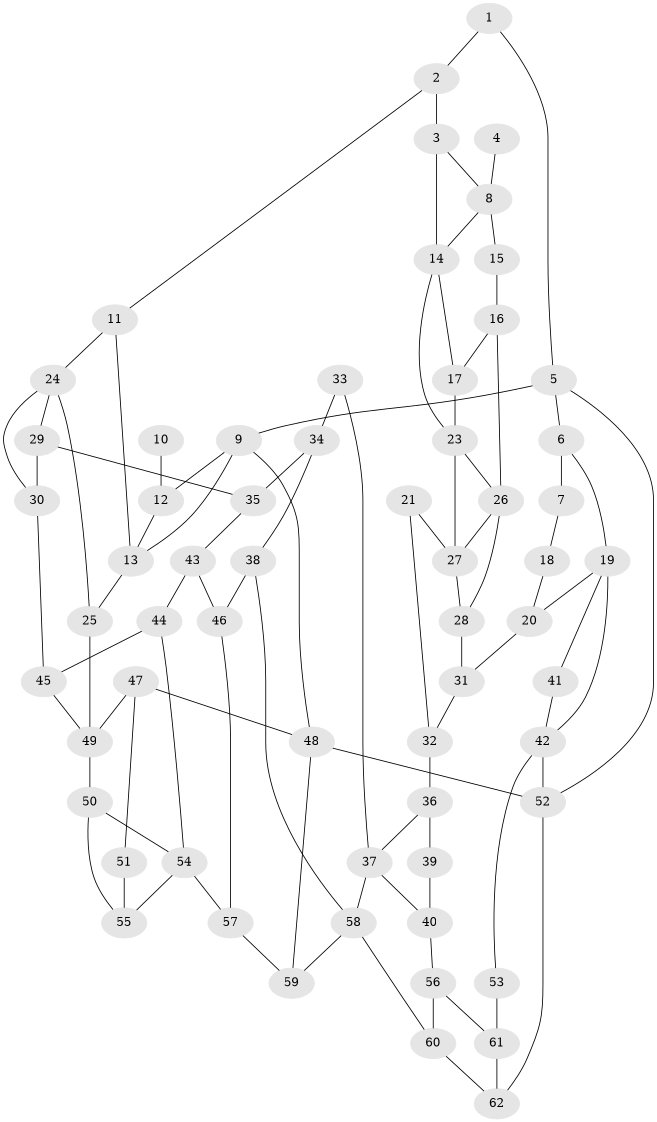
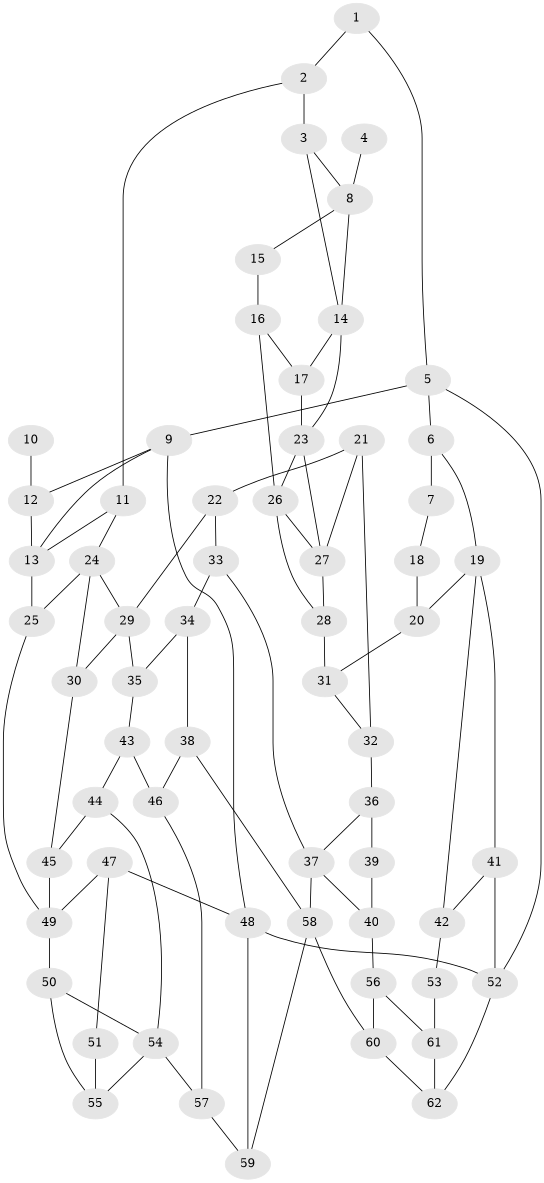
node "22": added
edge "42" -- "52": now "41" -- "52"
